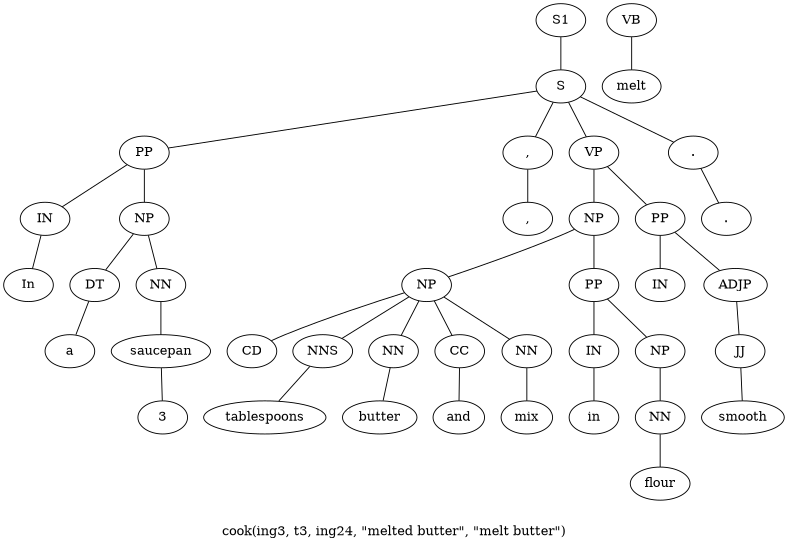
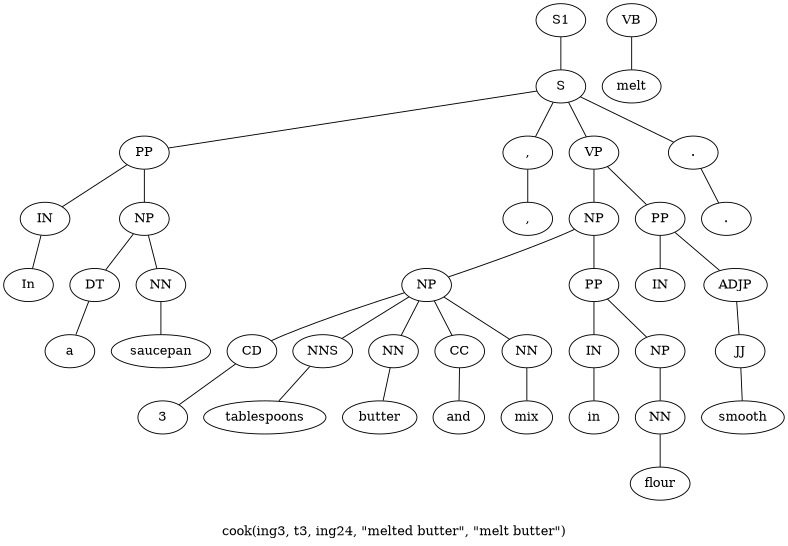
edge "saucepan" -- "3": now "CD" -- "3"
